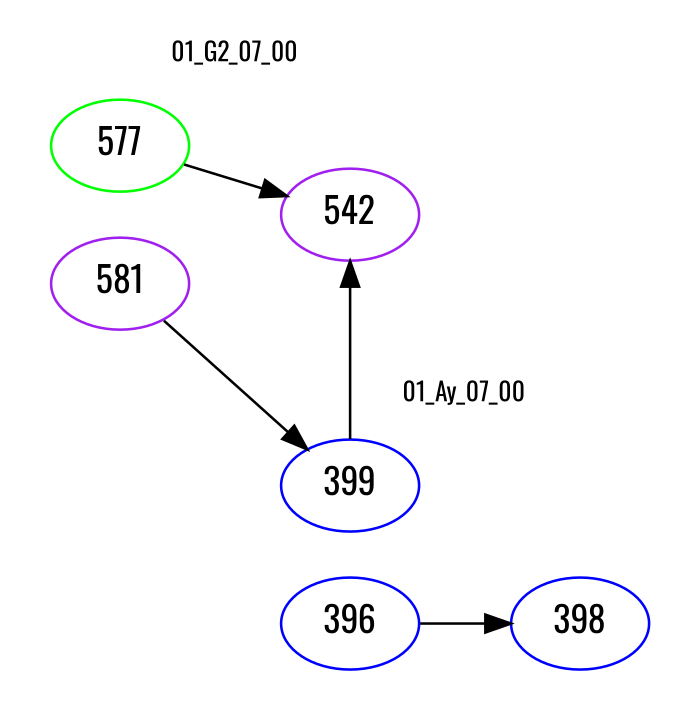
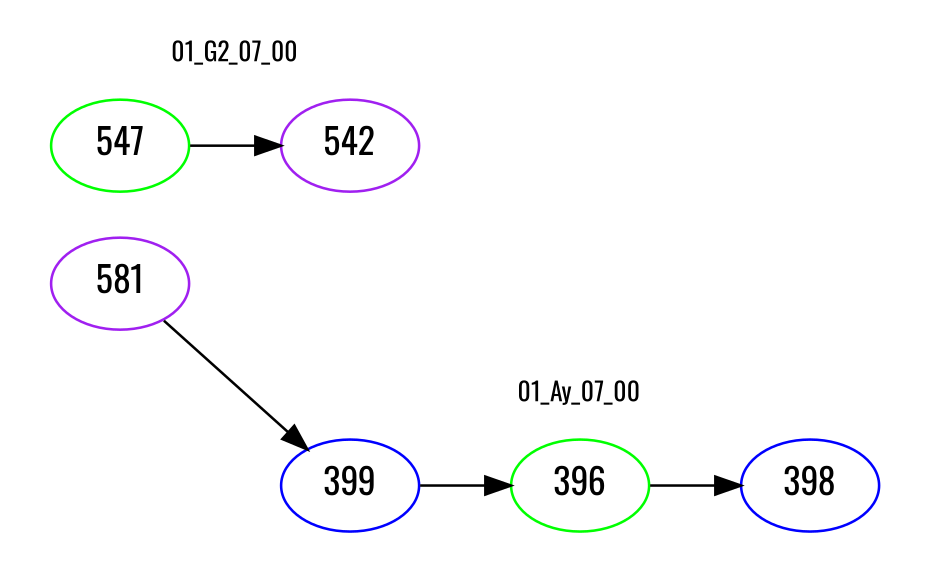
node "577": label "577" -> "547"
edge "399" -> "542": now "399" -> "396"
node "396": color blue -> green
